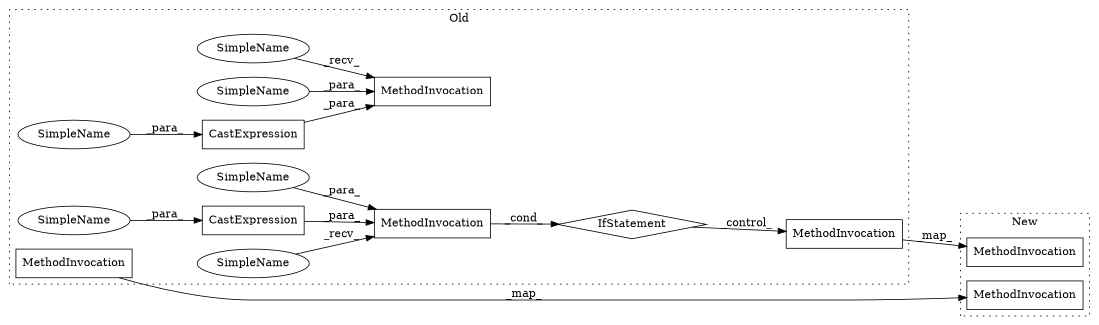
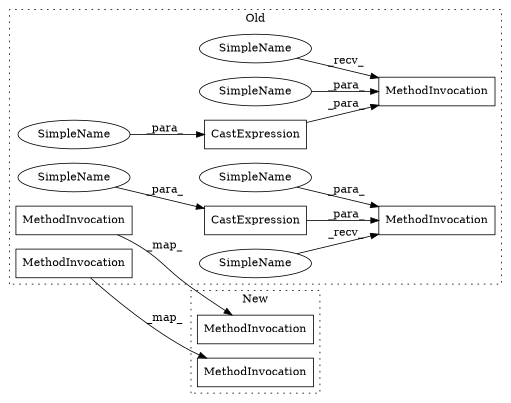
node "IfStatement": removed
